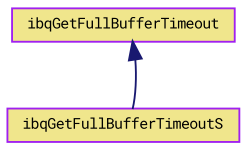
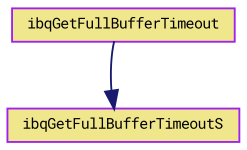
edge "ibqGetFullBufferTimeoutS" -> "ibqGetFullBufferTimeout": reversed
